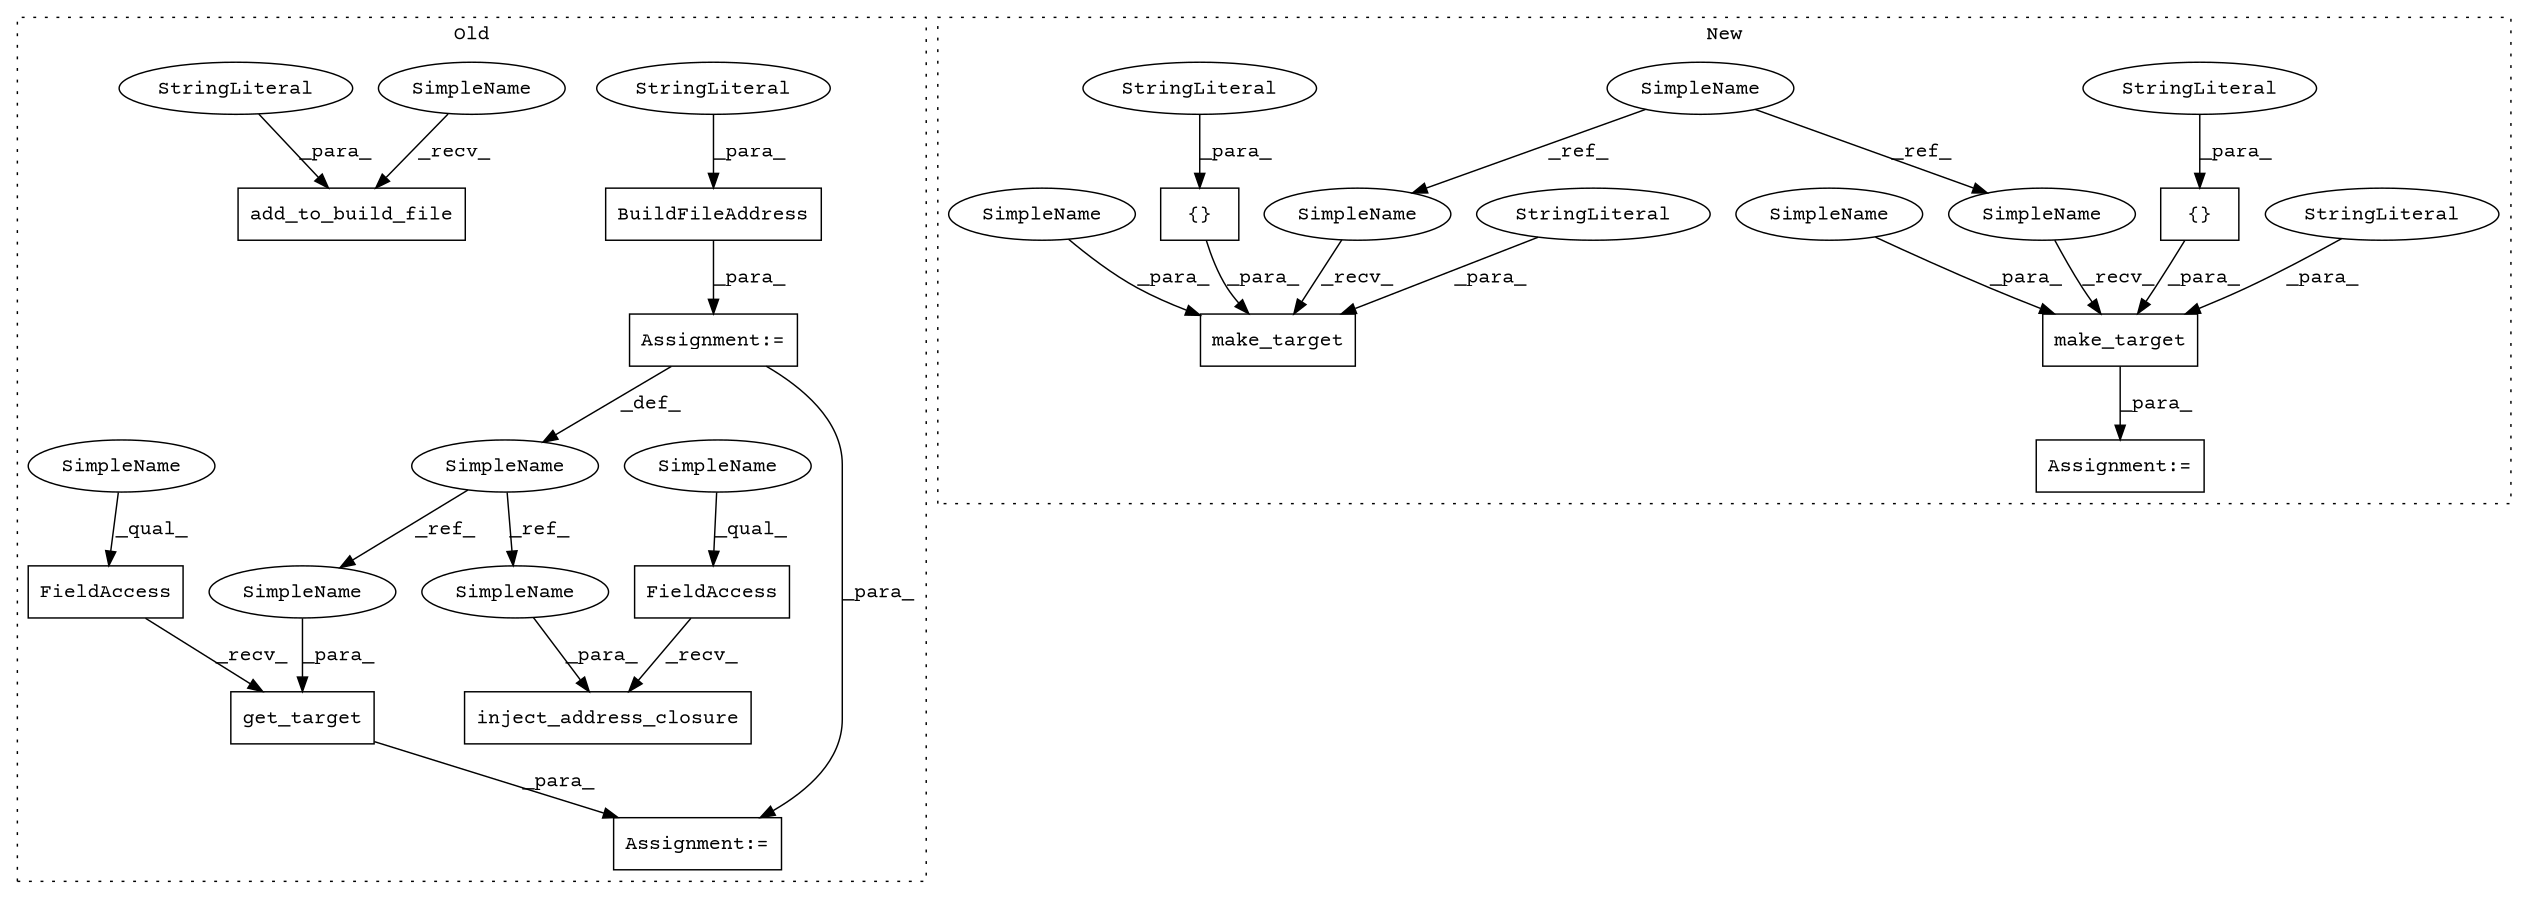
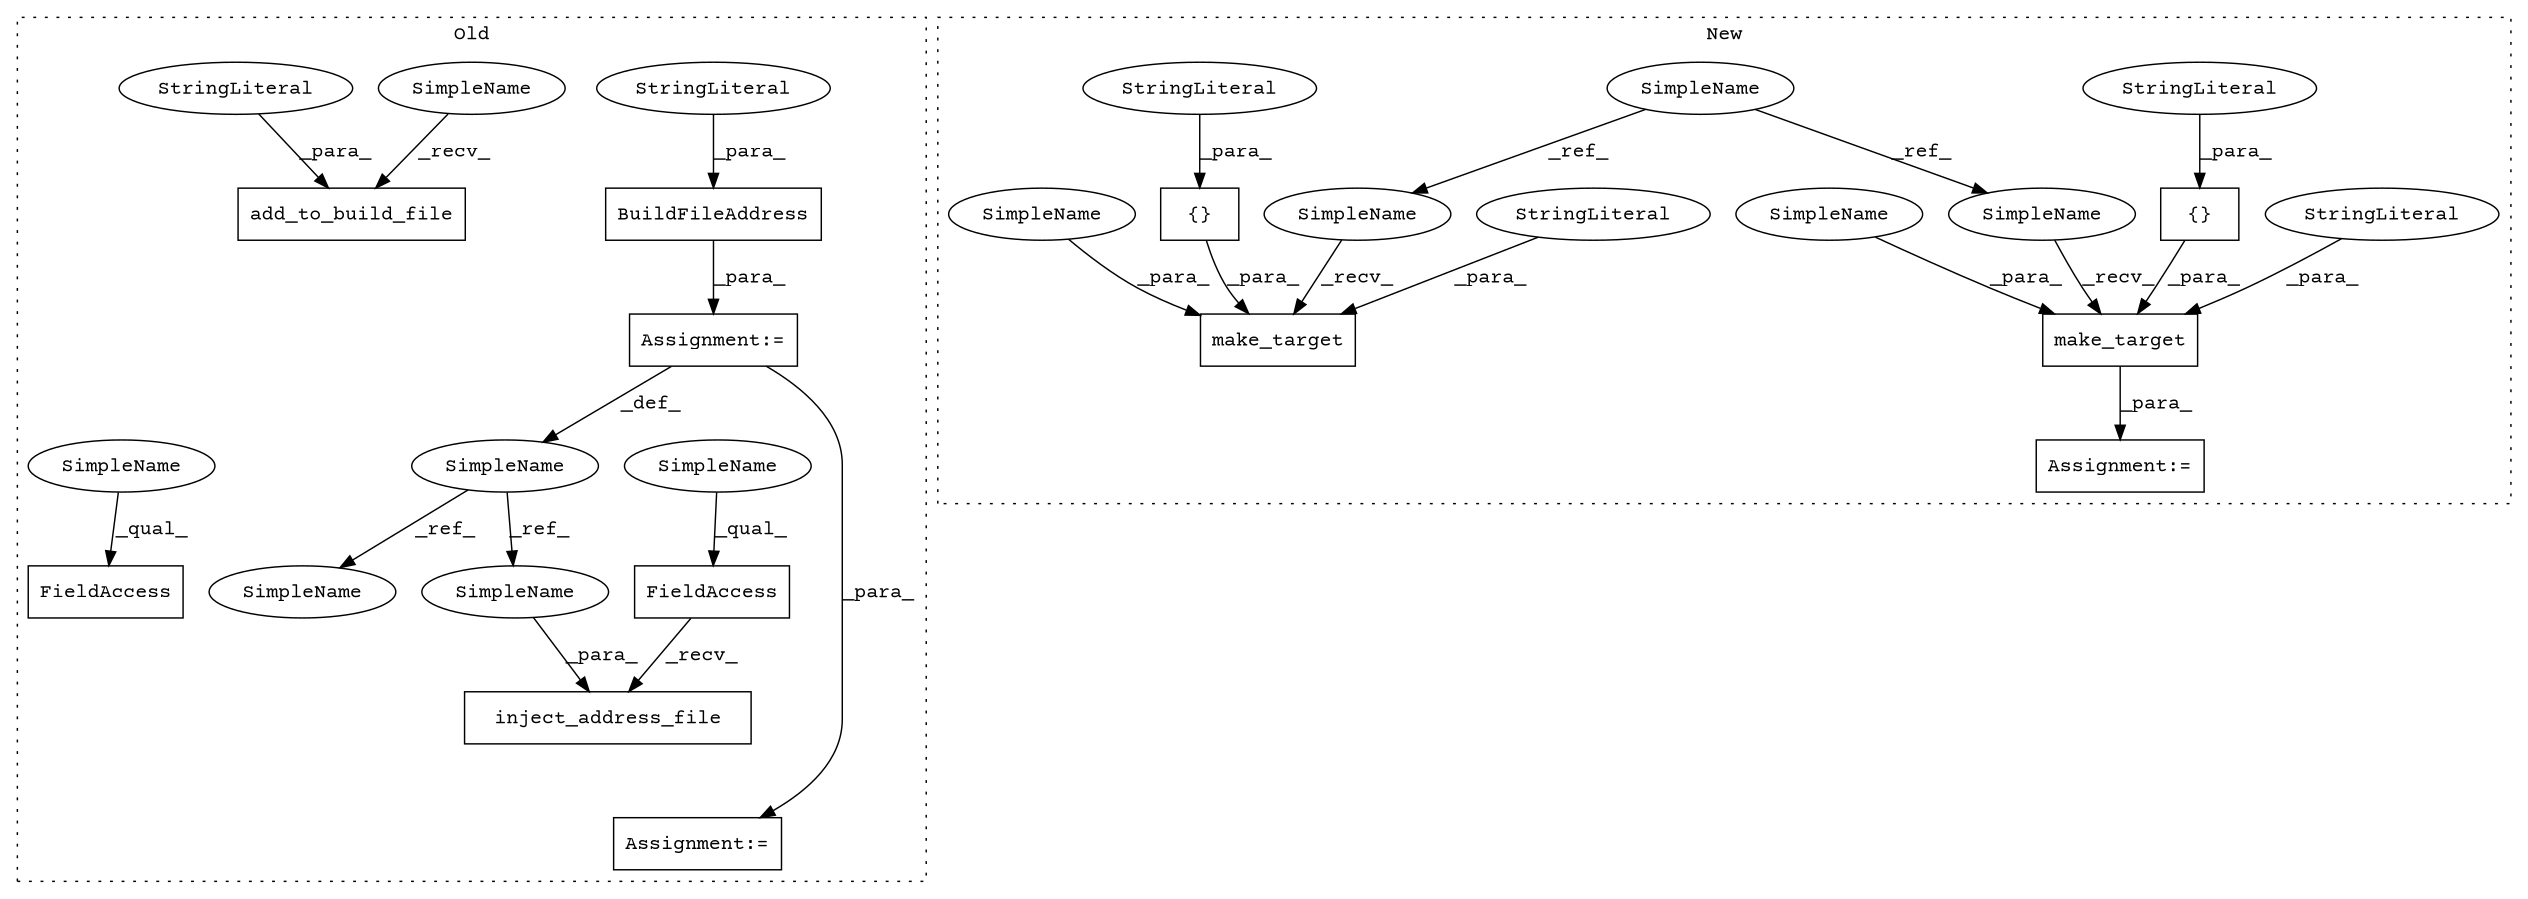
node "get_target": removed
node "inject_address_closure": label "inject_address_closure" -> "inject_address_file"
